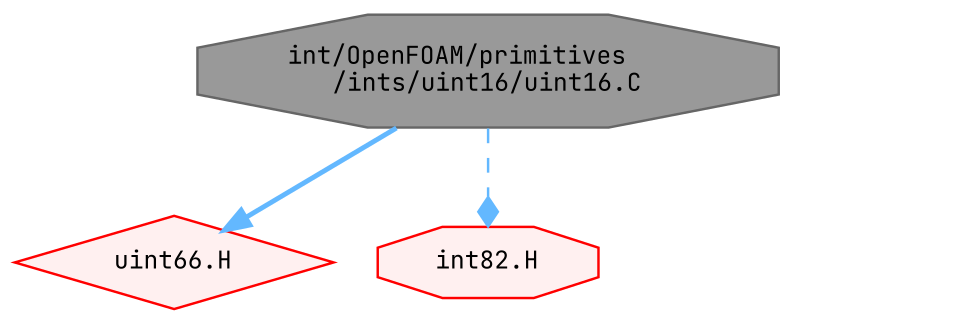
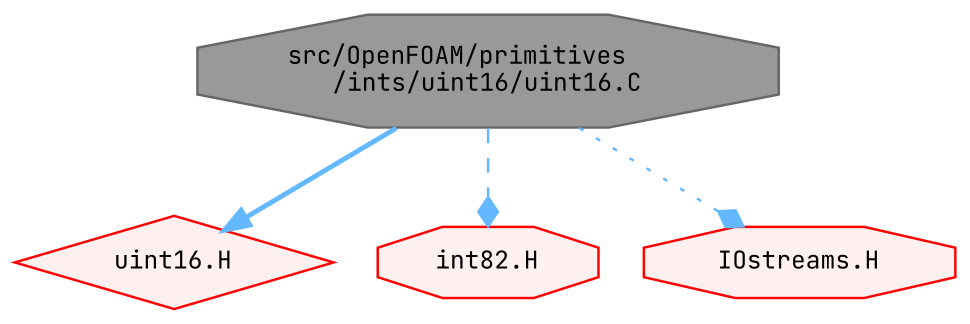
node "int/OpenFOAM/primitives /ints/uint16/uint16.C": label "int/OpenFOAM/primitives /ints/uint16/uint16.C" -> "src/OpenFOAM/primitives /ints/uint16/uint16.C"
node "uint66.H": label "uint66.H" -> "uint16.H"
node "IOstreams.H": added
